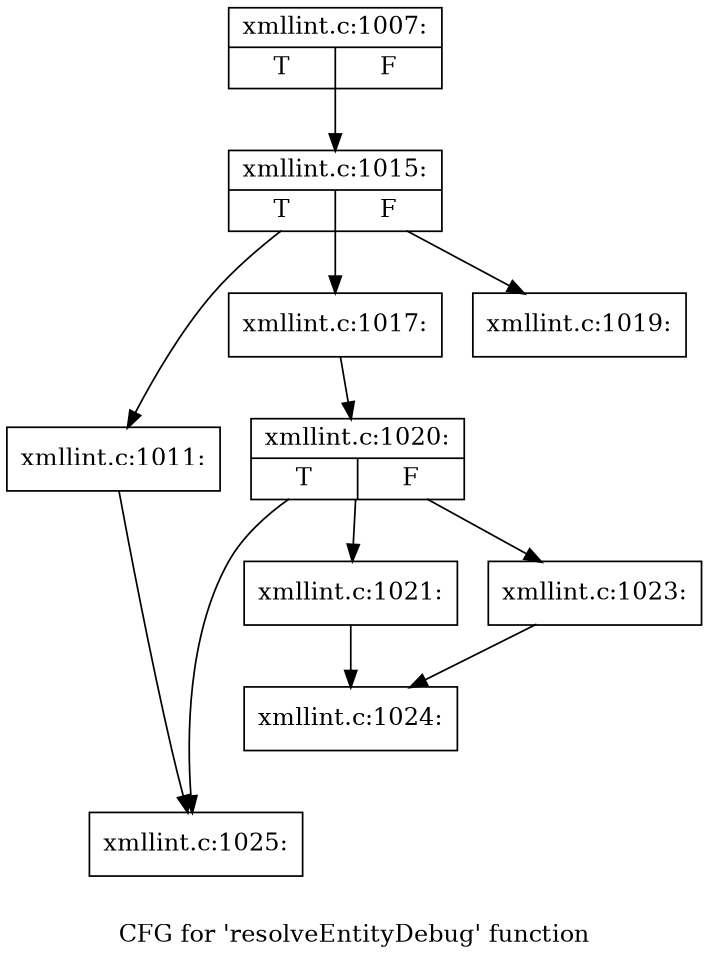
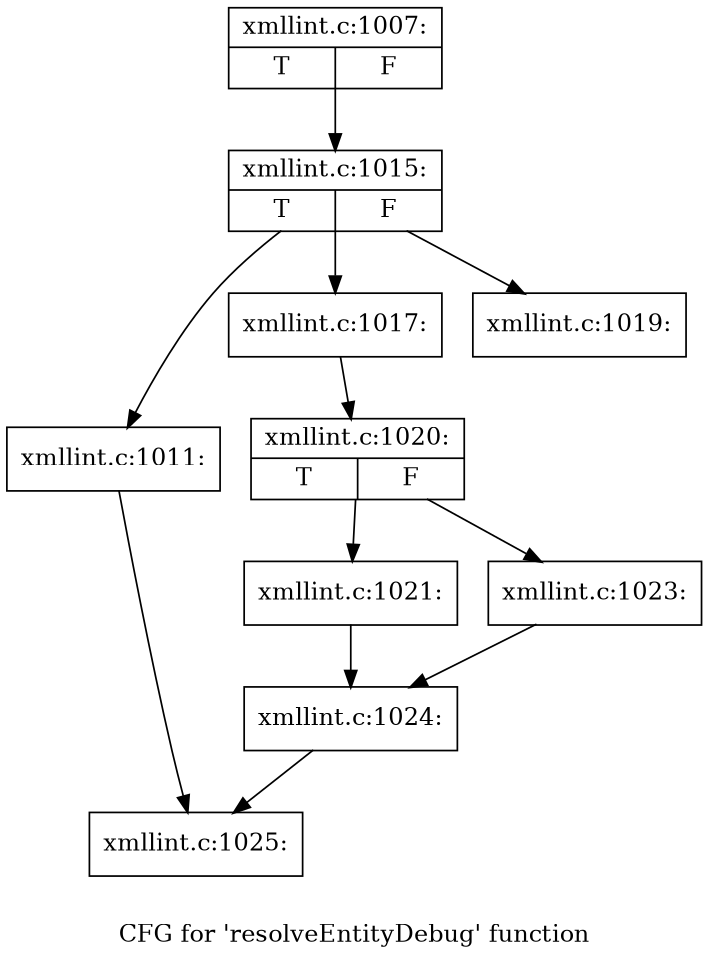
edge "xmllint.c:1020:" -> "xmllint.c:1025:": now "xmllint.c:1024:" -> "xmllint.c:1025:"
